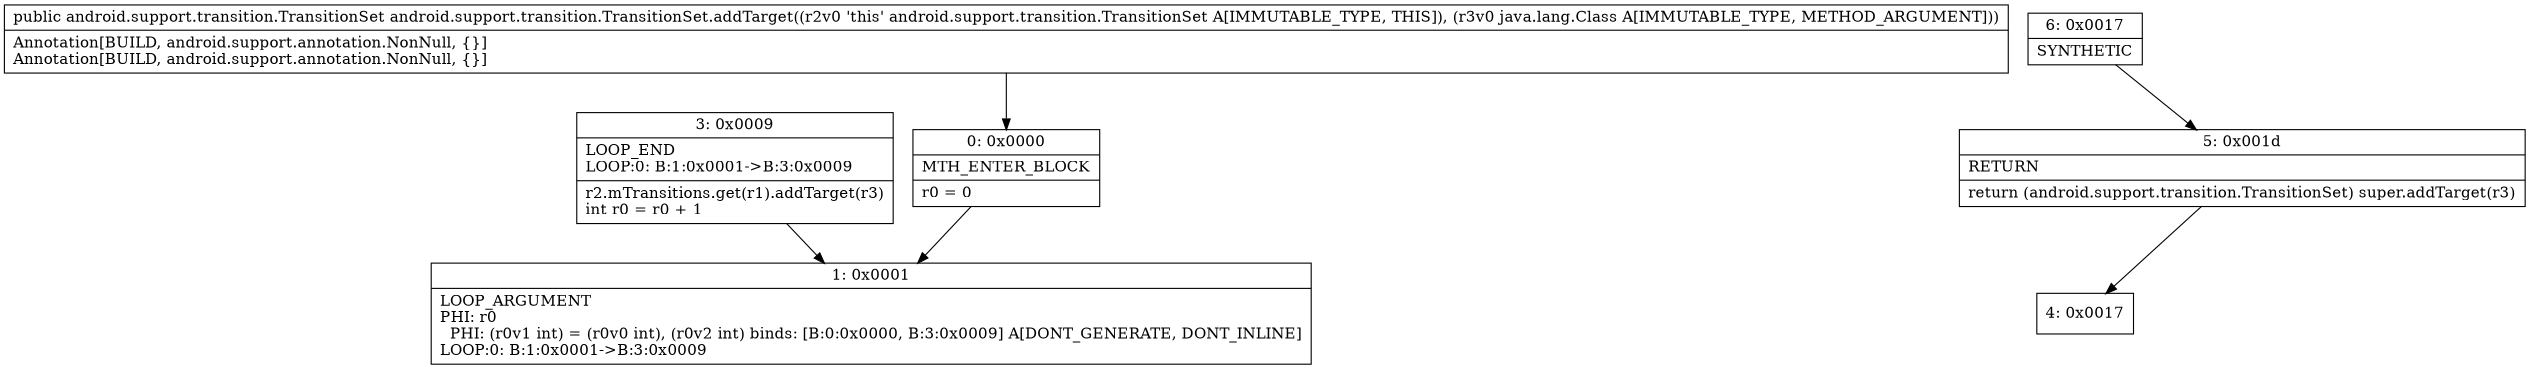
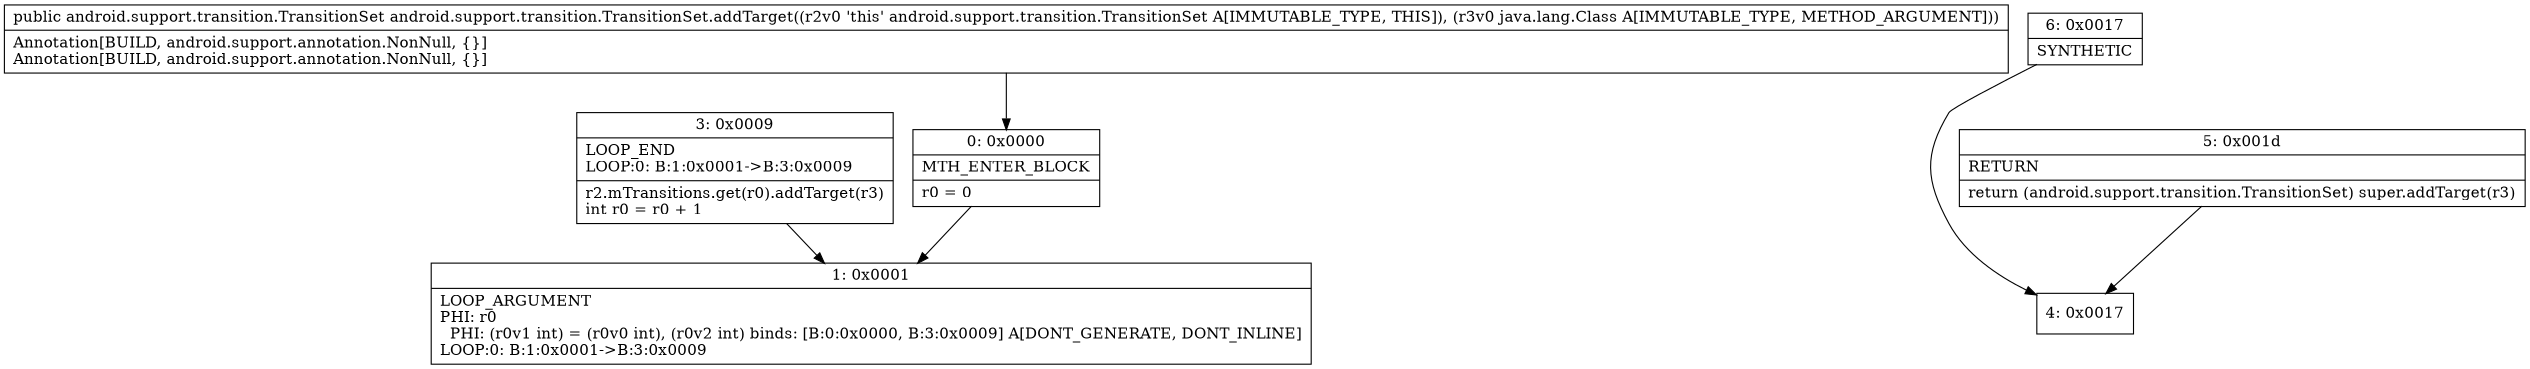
edge "6: 0x0017" -> "5: 0x001d": now "6: 0x0017" -> "4: 0x0017"
node "3: 0x0009": text "r2.mTransitions.get(r1).addTarget(r3)" -> "r2.mTransitions.get(r0).addTarget(r3)"
